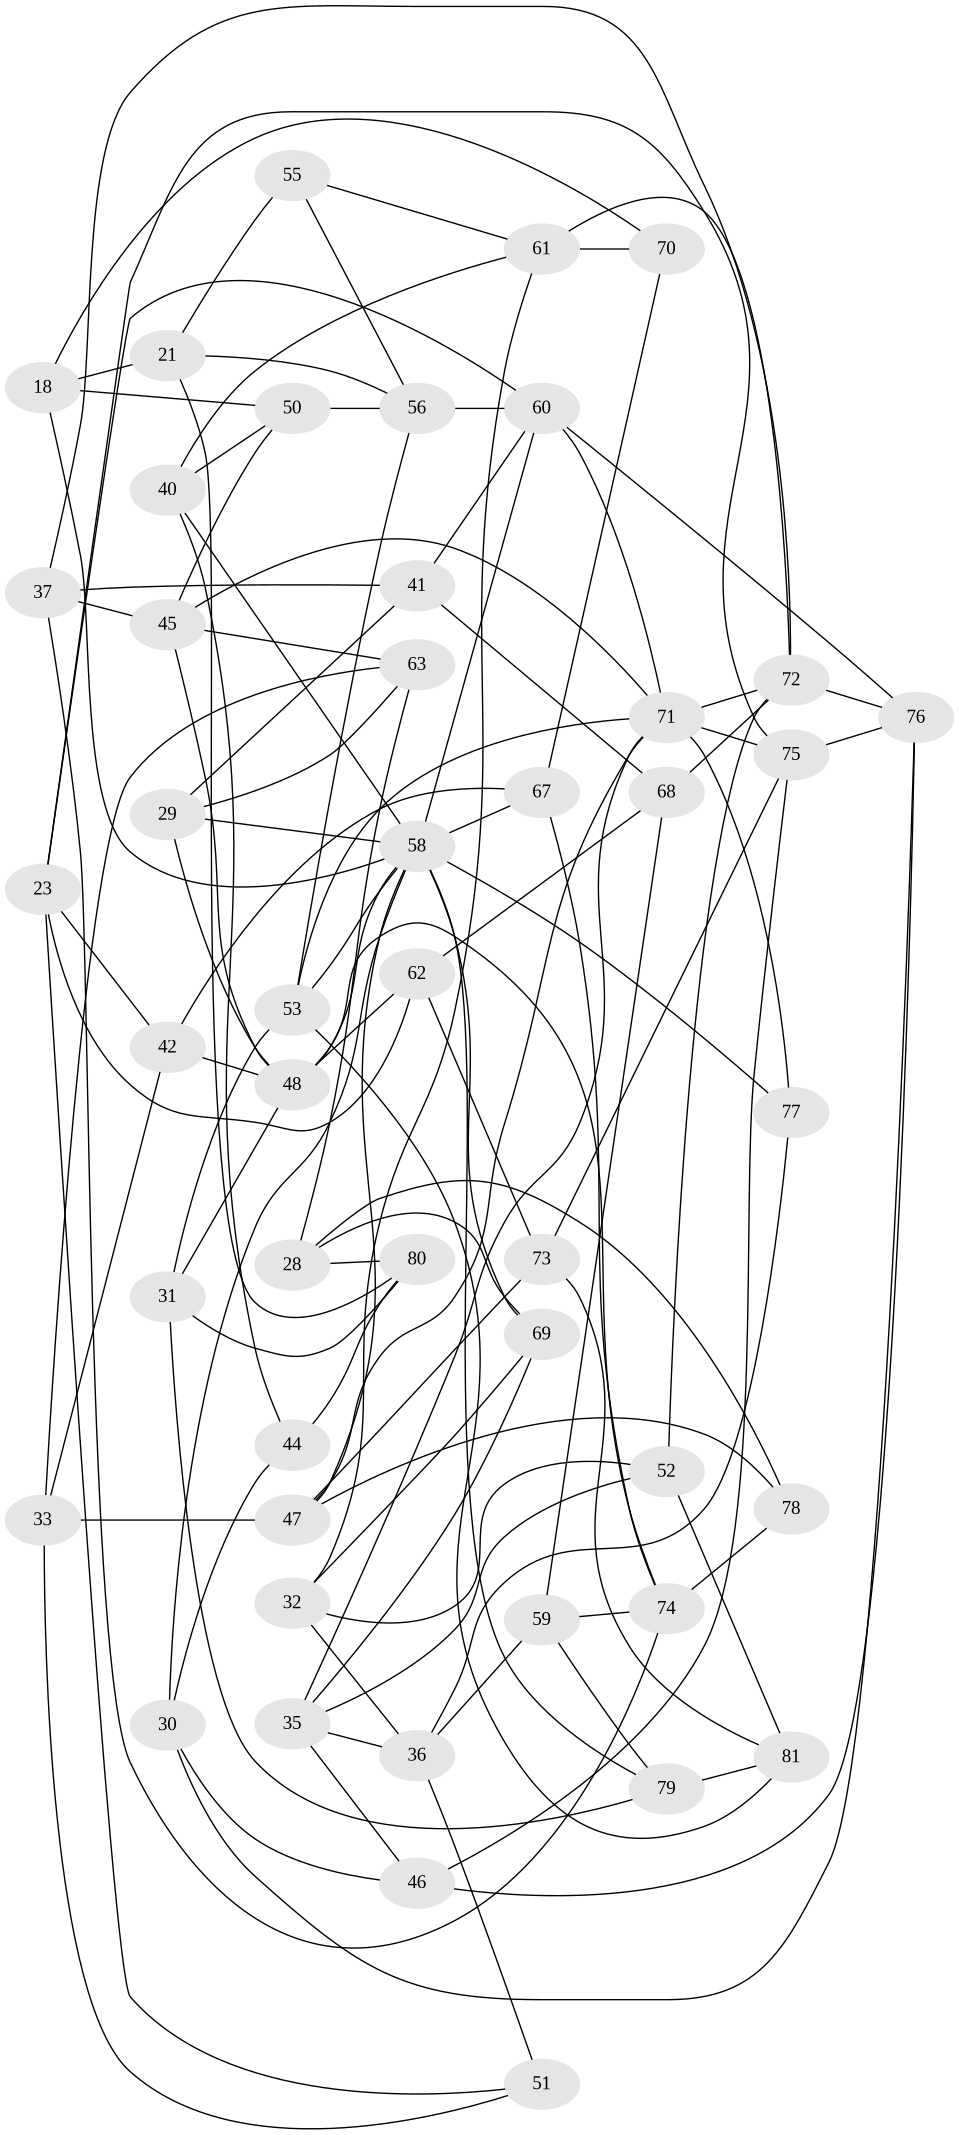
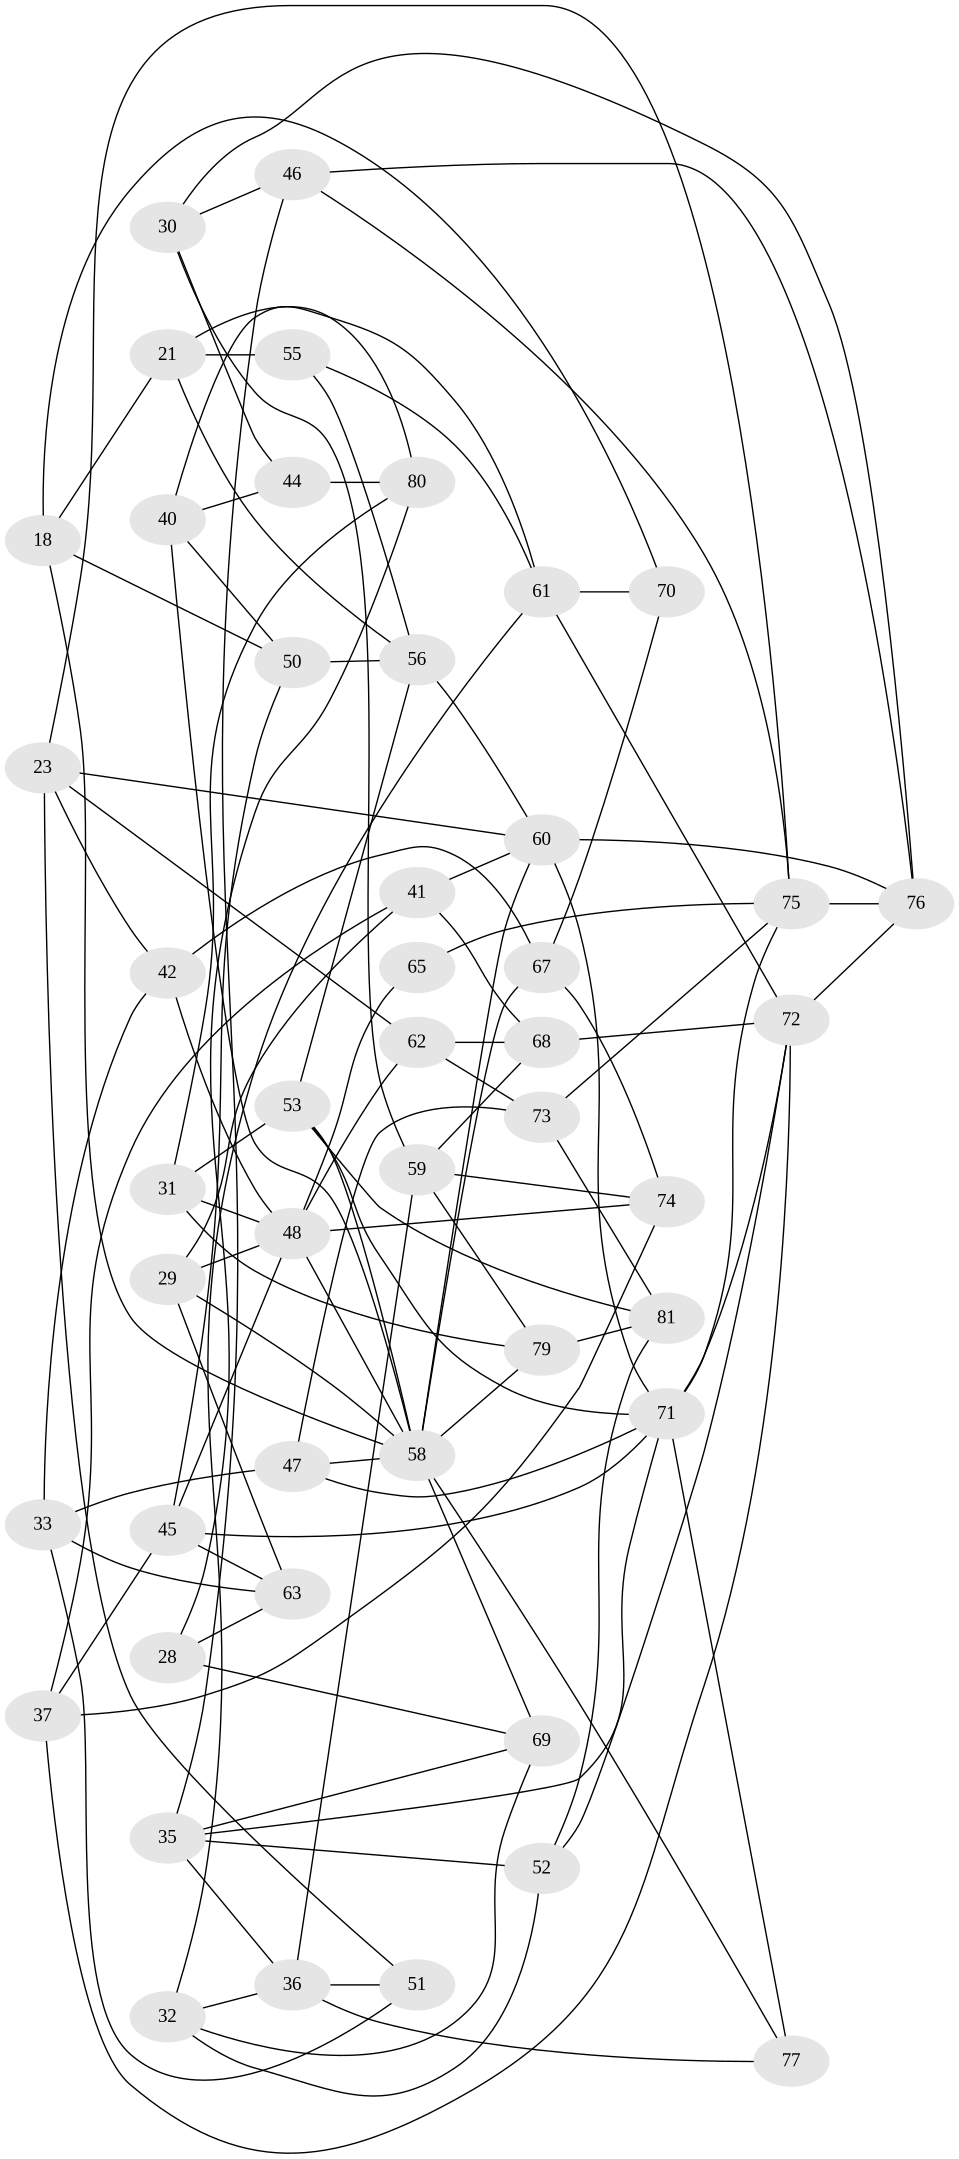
node "65": added
edge "58" -- "30": now "59" -- "30"
node "78": removed
